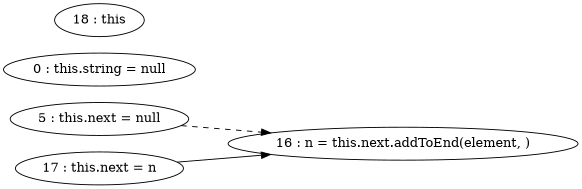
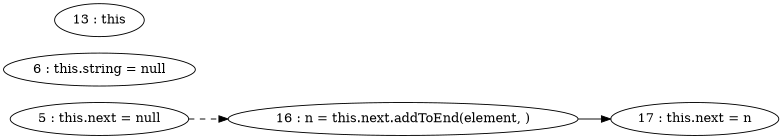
node "18 : this": label "18 : this" -> "13 : this"
node "0 : this.string = null": label "0 : this.string = null" -> "6 : this.string = null"
edge "17 : this.next = n" -> "16 : n = this.next.addToEnd(element, )": reversed
